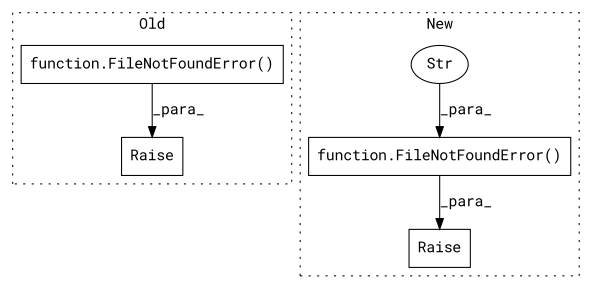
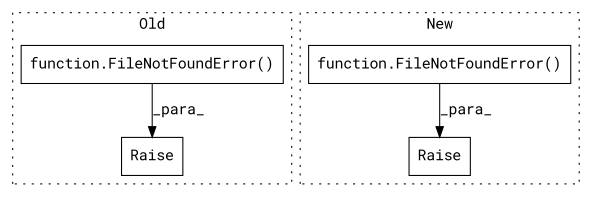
node "Str": removed
